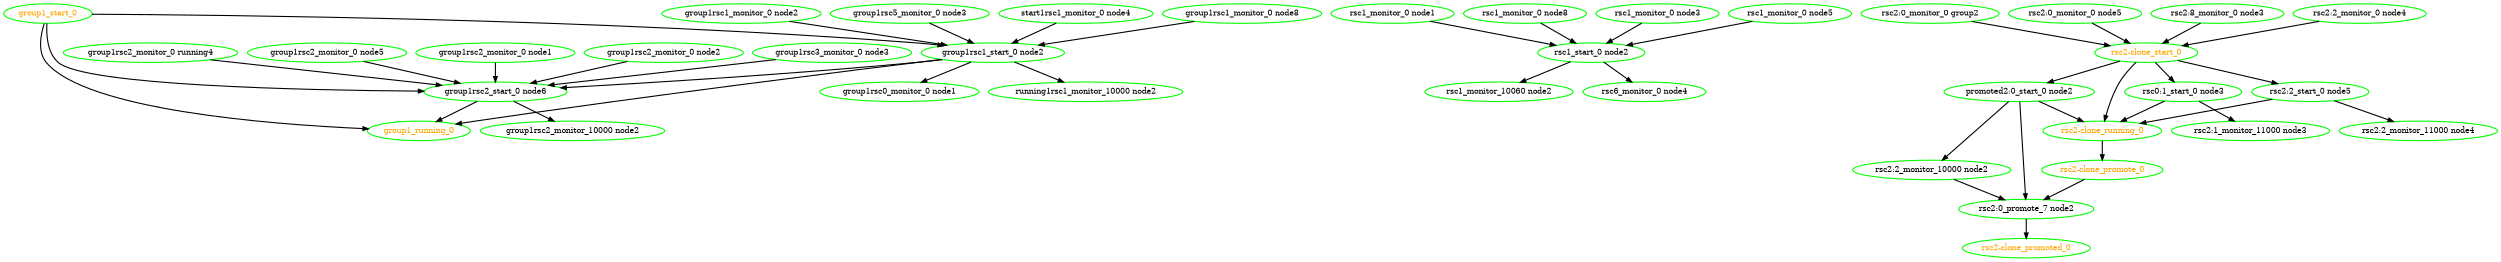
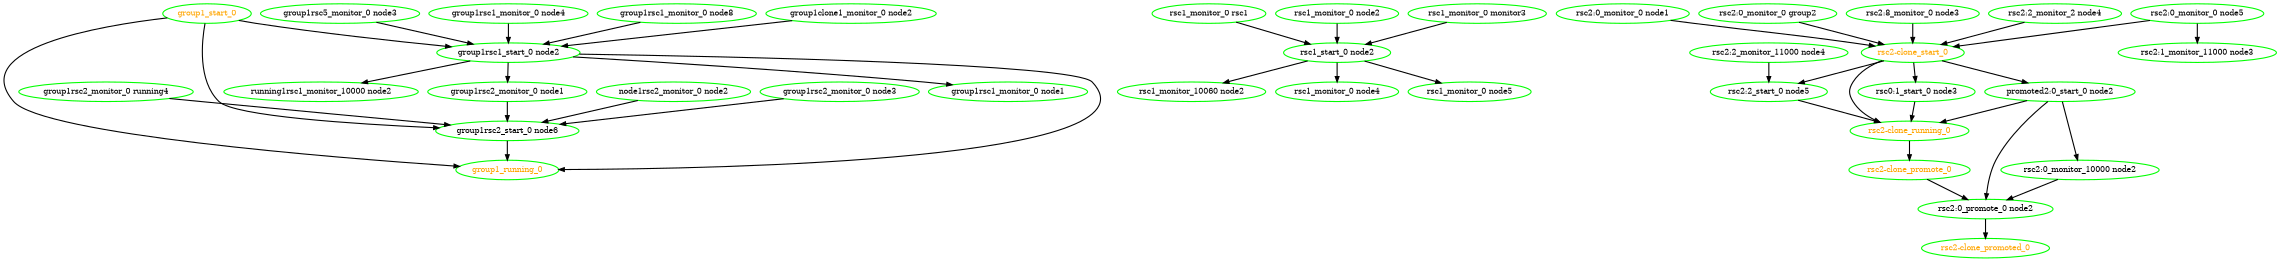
node "group1rsc1_monitor_0 node2": label "group1rsc1_monitor_0 node2" -> "group1clone1_monitor_0 node2"
node "start1rsc1_monitor_0 node4": label "start1rsc1_monitor_0 node4" -> "group1rsc1_monitor_0 node4"
node "rsc1_monitor_0 node1": label "rsc1_monitor_0 node1" -> "rsc1_monitor_0 rsc1"
node "rsc1_monitor_0 node8": label "rsc1_monitor_0 node8" -> "rsc1_monitor_0 node2"
node "rsc2:0_monitor_0 node1": added
node "rsc1_monitor_0 node3": label "rsc1_monitor_0 node3" -> "rsc1_monitor_0 monitor3"
node "rsc2:2_monitor_0 node4": label "rsc2:2_monitor_0 node4" -> "rsc2:2_monitor_2 node4"
edge "rsc1_monitor_0 node5" -> "rsc1_start_0 node2": reversed
node "group1rsc2_monitor_0 node5": removed
node "group1rsc2_monitor_0 node2": label "group1rsc2_monitor_0 node2" -> "node1rsc2_monitor_0 node2"
node "group1rsc3_monitor_0 node3": label "group1rsc3_monitor_0 node3" -> "group1rsc2_monitor_0 node3"
edge "group1rsc1_start_0 node2" -> "group1rsc2_start_0 node6": now "group1rsc1_start_0 node2" -> "group1rsc2_monitor_0 node1"
node "group1rsc0_monitor_0 node1": label "group1rsc0_monitor_0 node1" -> "group1rsc1_monitor_0 node1"
node "rsc6_monitor_0 node4": label "rsc6_monitor_0 node4" -> "rsc1_monitor_0 node4"
edge "rsc0:1_start_0 node3" -> "rsc2:1_monitor_11000 node3": now "rsc2:0_monitor_0 node5" -> "rsc2:1_monitor_11000 node3"
edge "rsc2:2_start_0 node5" -> "rsc2:2_monitor_11000 node4": reversed
node "group1rsc2_monitor_10000 node2": removed
node "rsc2:2_monitor_10000 node2": label "rsc2:2_monitor_10000 node2" -> "rsc2:0_monitor_10000 node2"
node "rsc2:0_promote_7 node2": label "rsc2:0_promote_7 node2" -> "rsc2:0_promote_0 node2"
